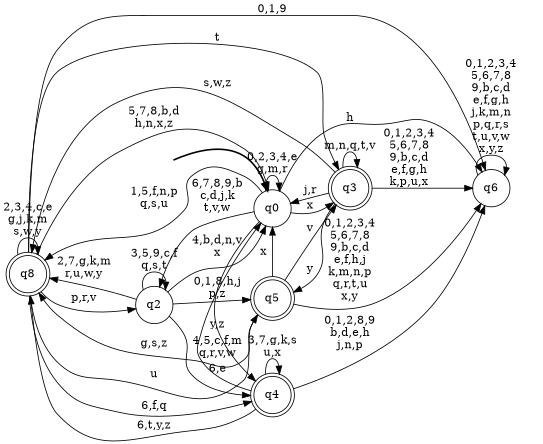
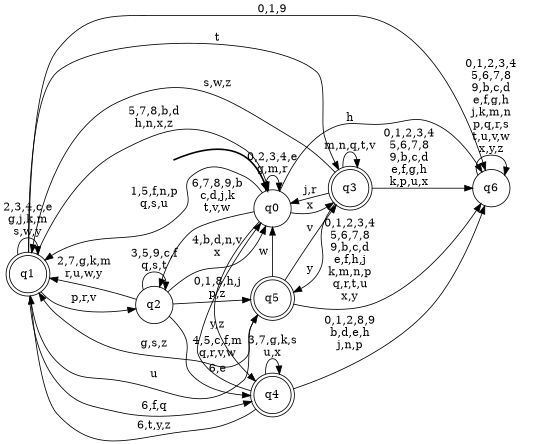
edge "q5" -> "q0": label "x" -> "w"
node "q8": label "q8" -> "q1"
